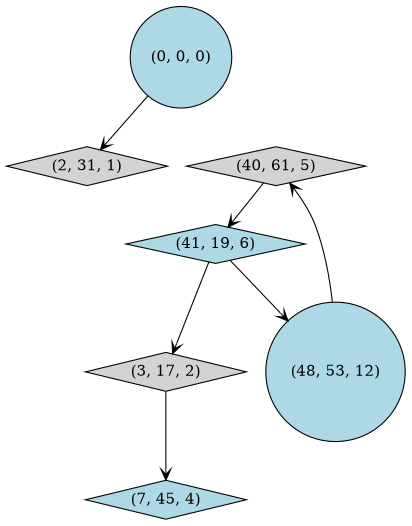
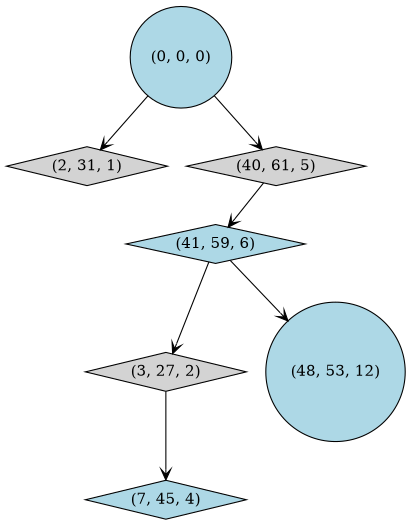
node "(41, 19, 6)": label "(41, 19, 6)" -> "(41, 59, 6)"
edge "(48, 53, 12)" -> "(40, 61, 5)": now "(0, 0, 0)" -> "(40, 61, 5)"
node "(3, 17, 2)": label "(3, 17, 2)" -> "(3, 27, 2)"
